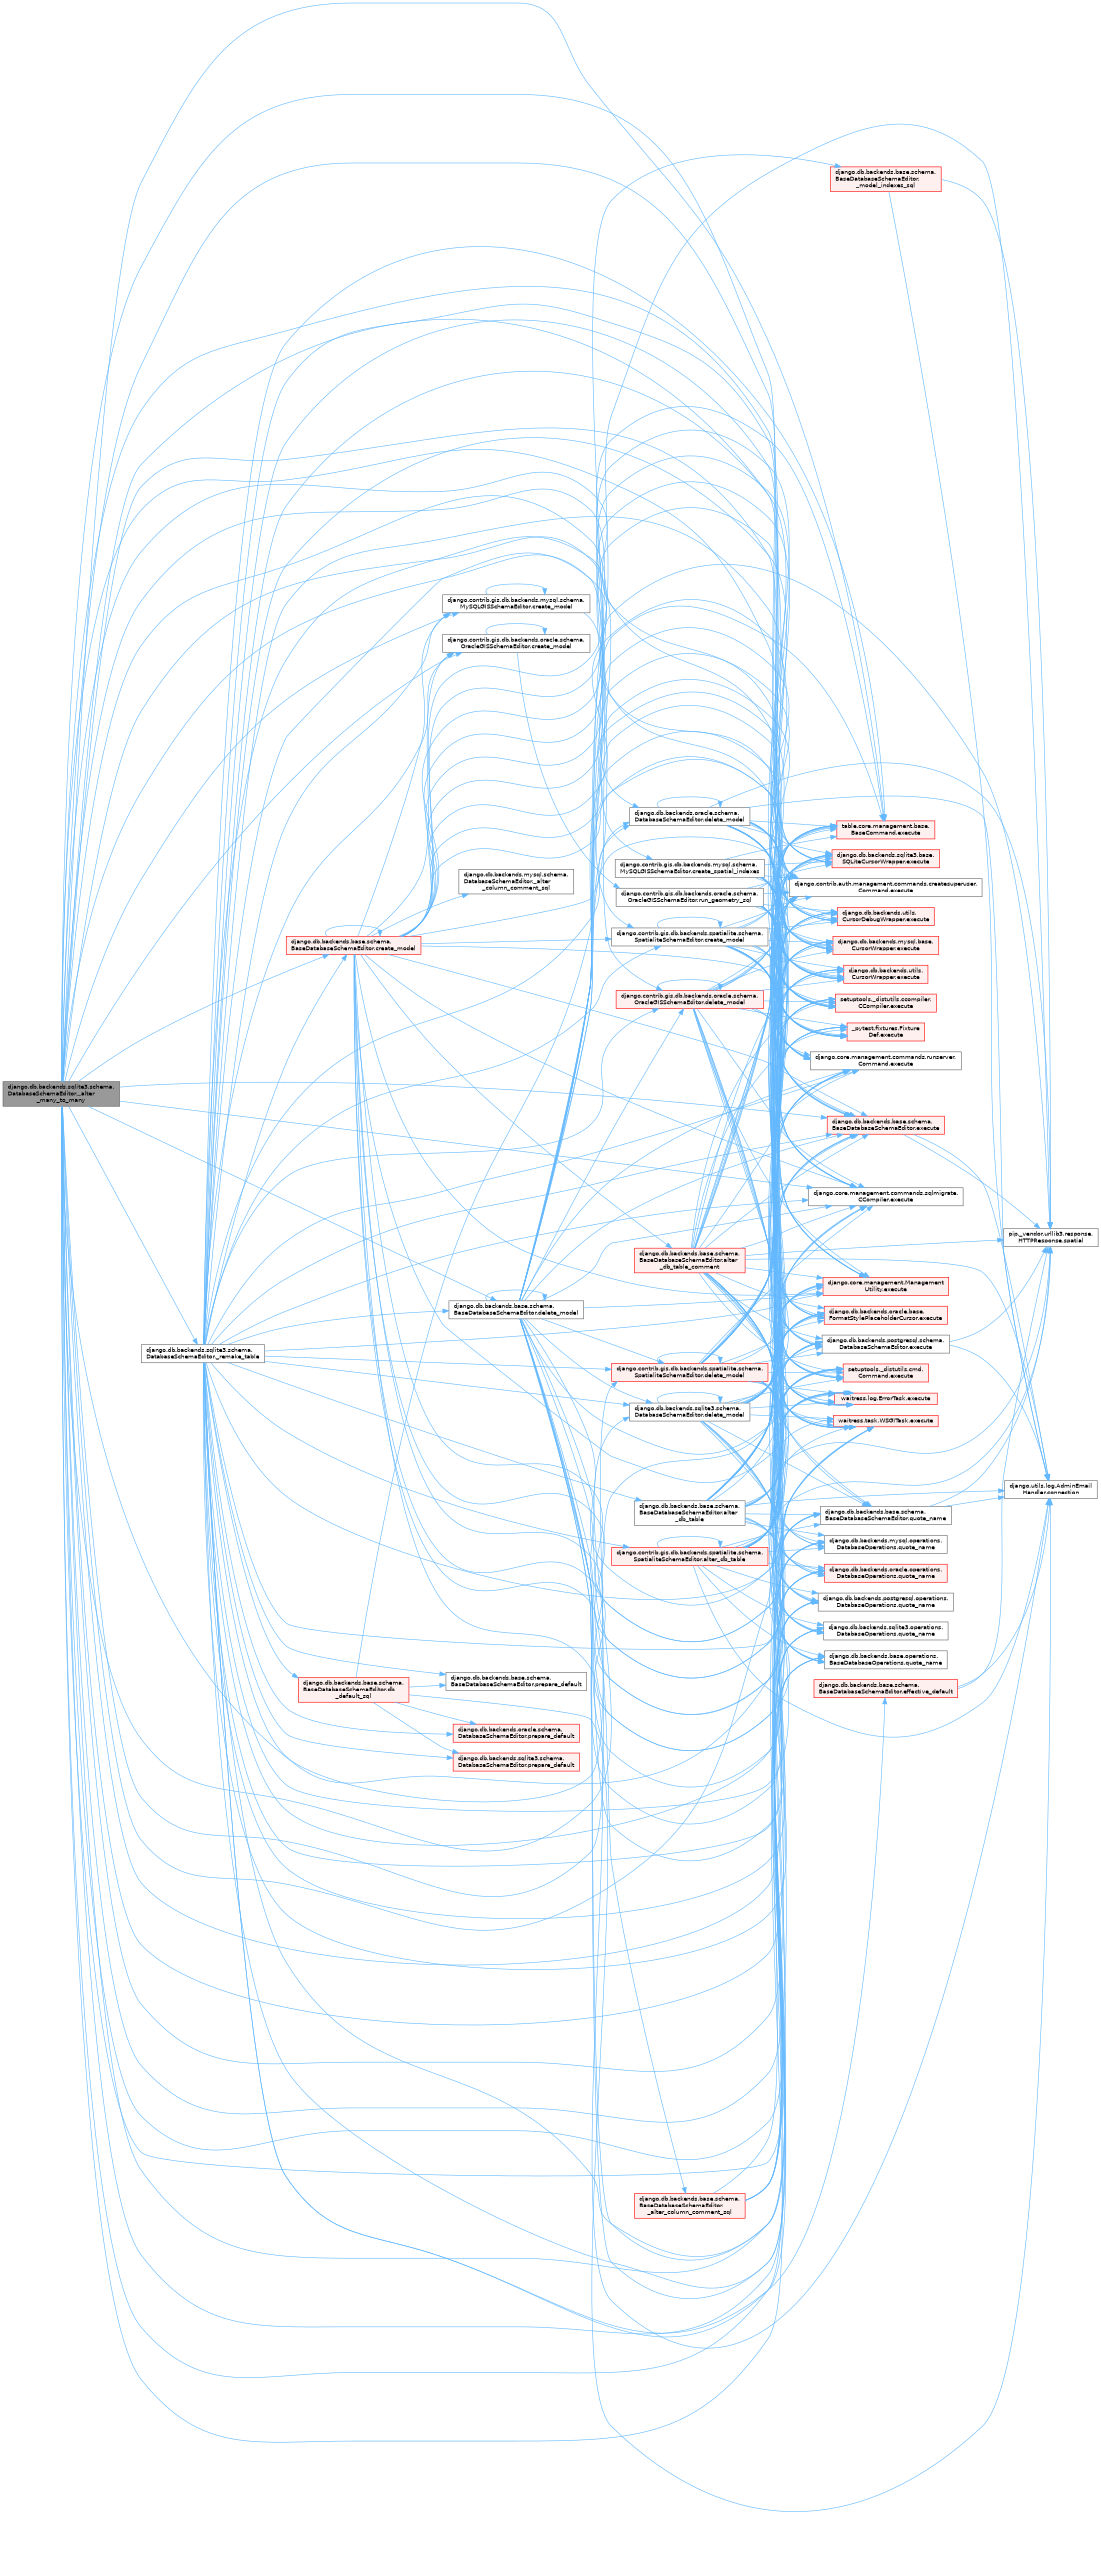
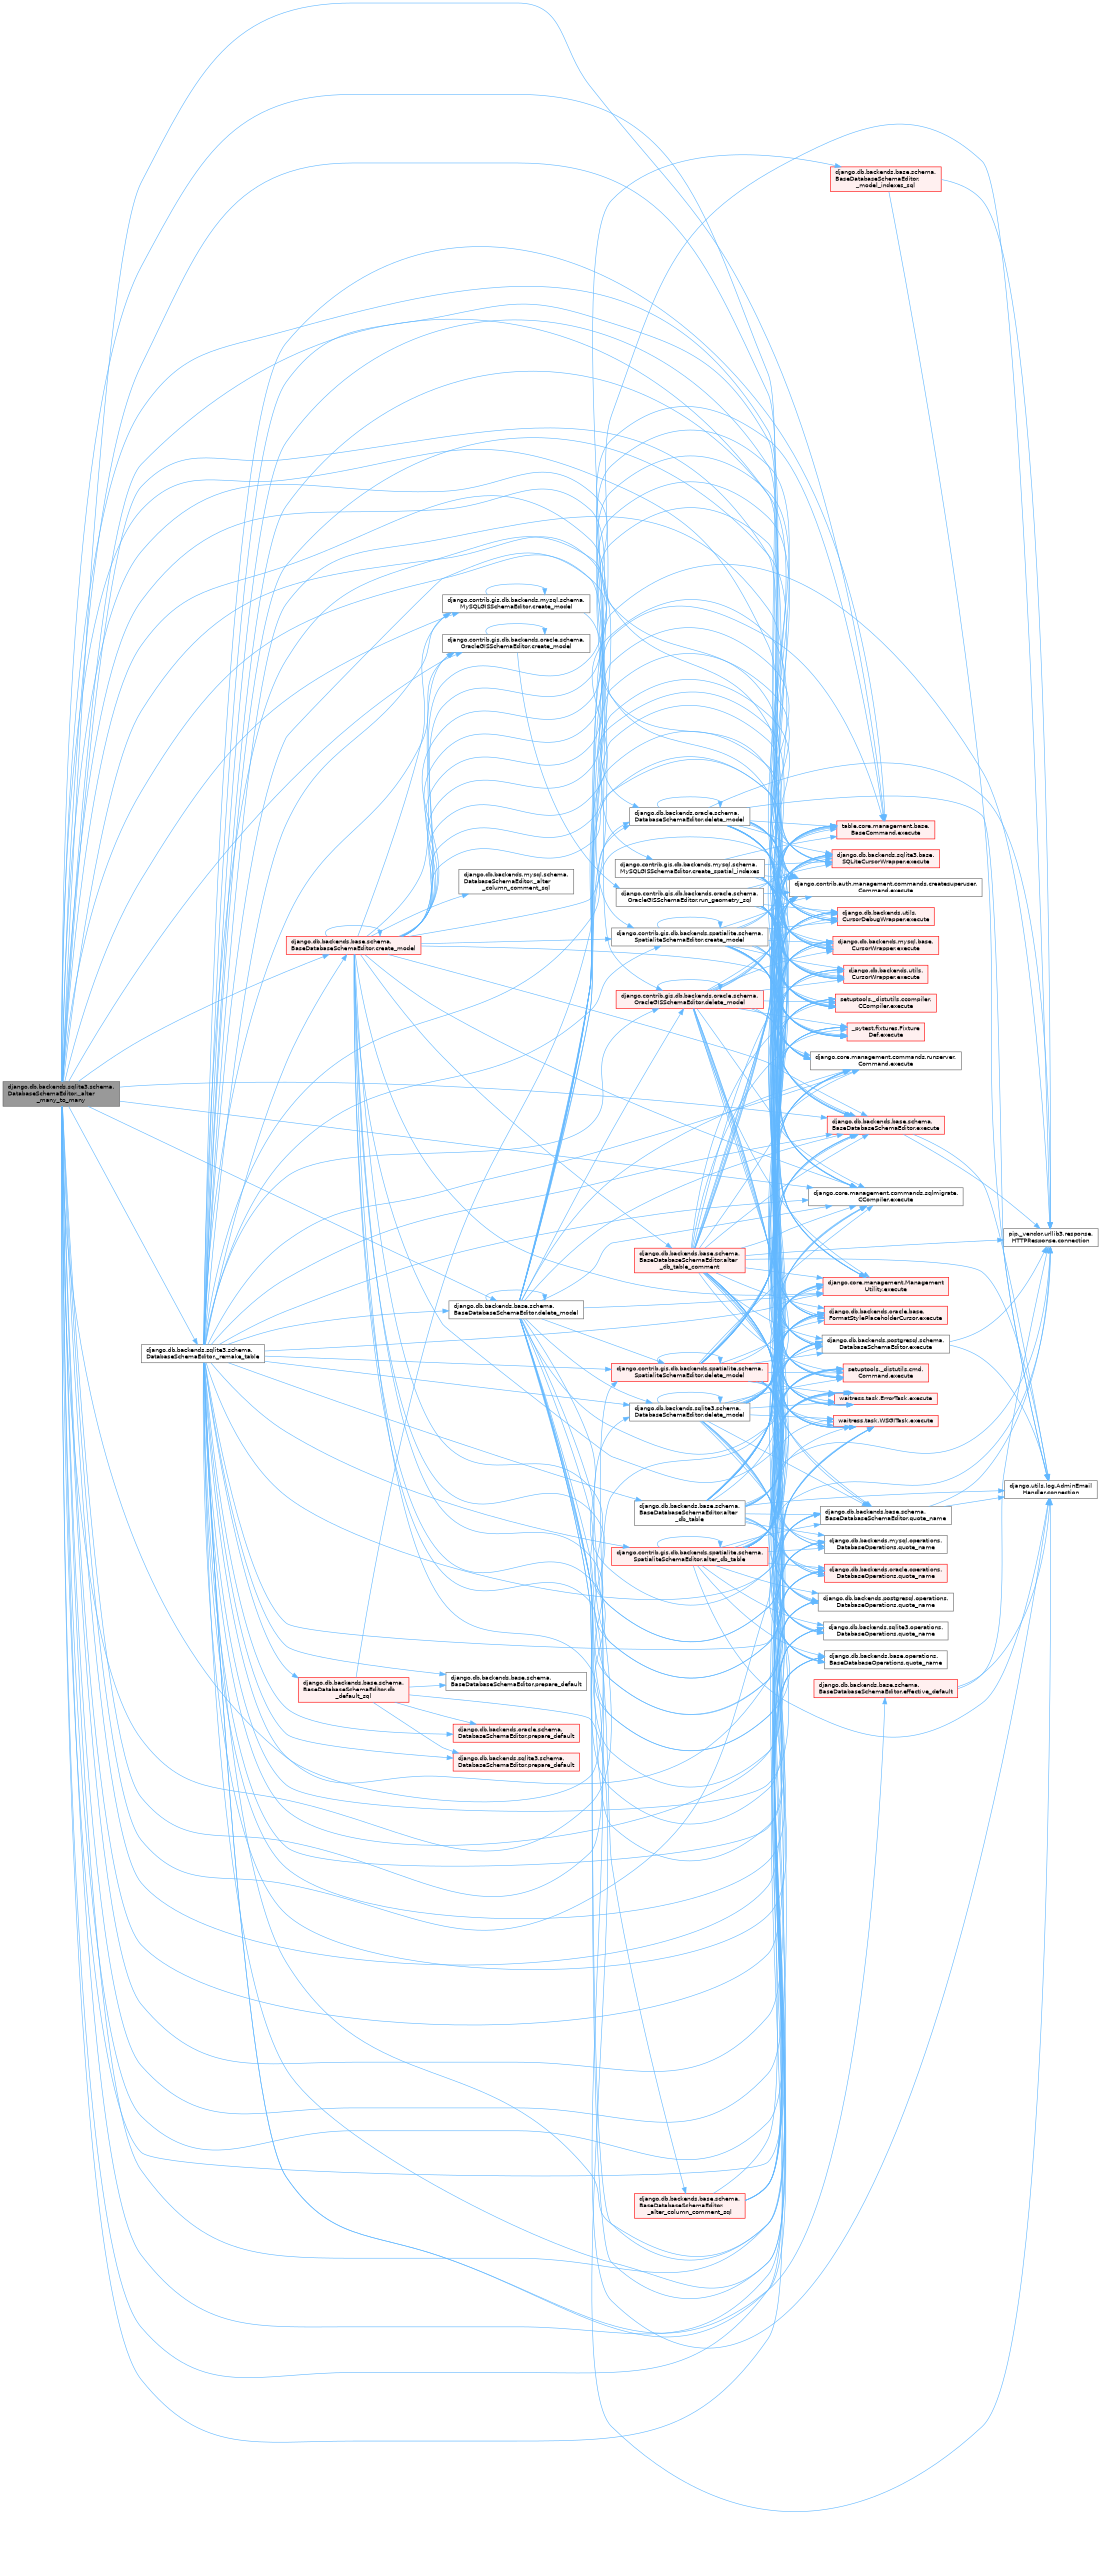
node "pip._vendor.urllib3.response. HTTPResponse.spatial": label "pip._vendor.urllib3.response. HTTPResponse.spatial" -> "pip._vendor.urllib3.response. HTTPResponse.connection"
node "waitress.log.ErrorTask.execute": label "waitress.log.ErrorTask.execute" -> "waitress.task.ErrorTask.execute"
